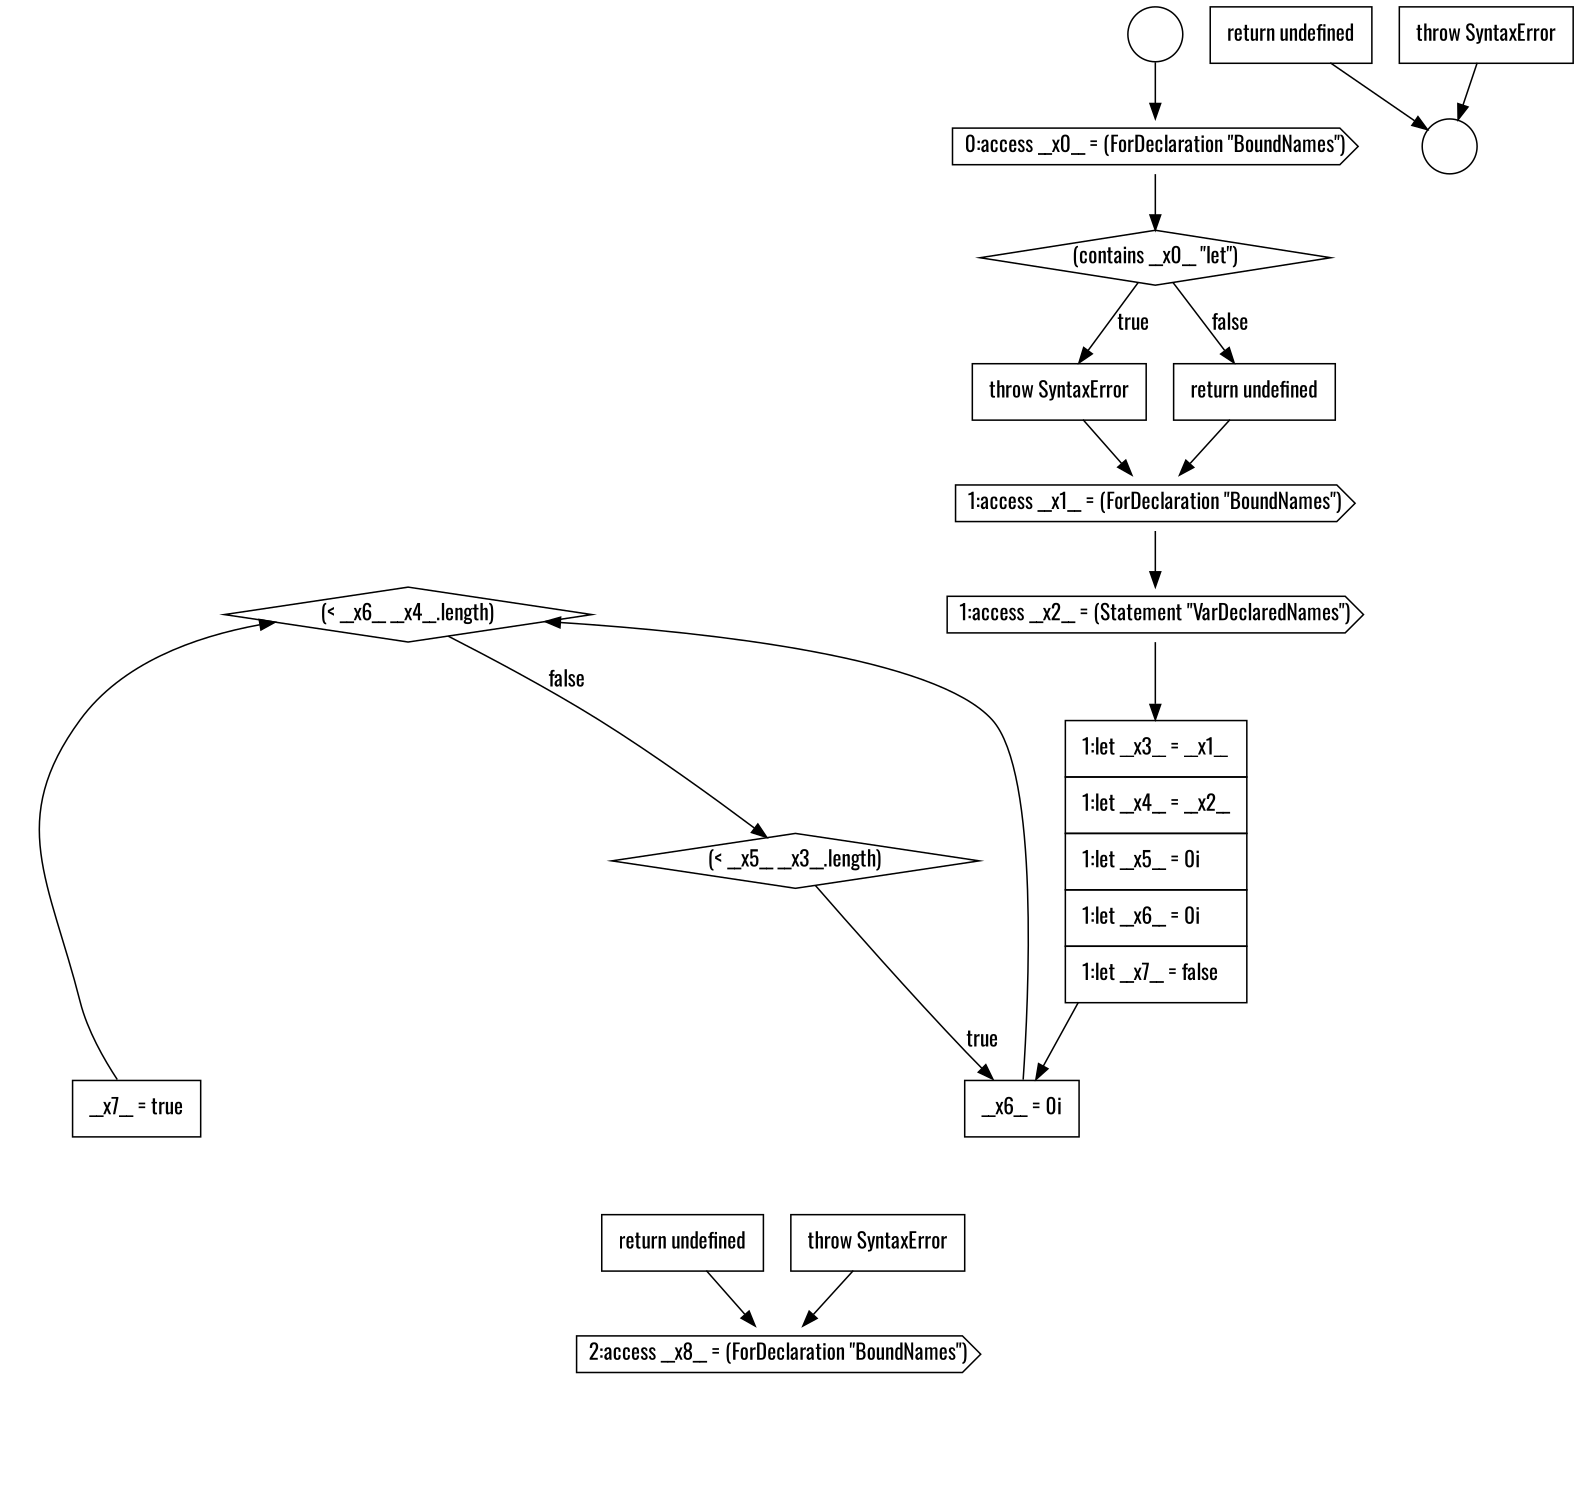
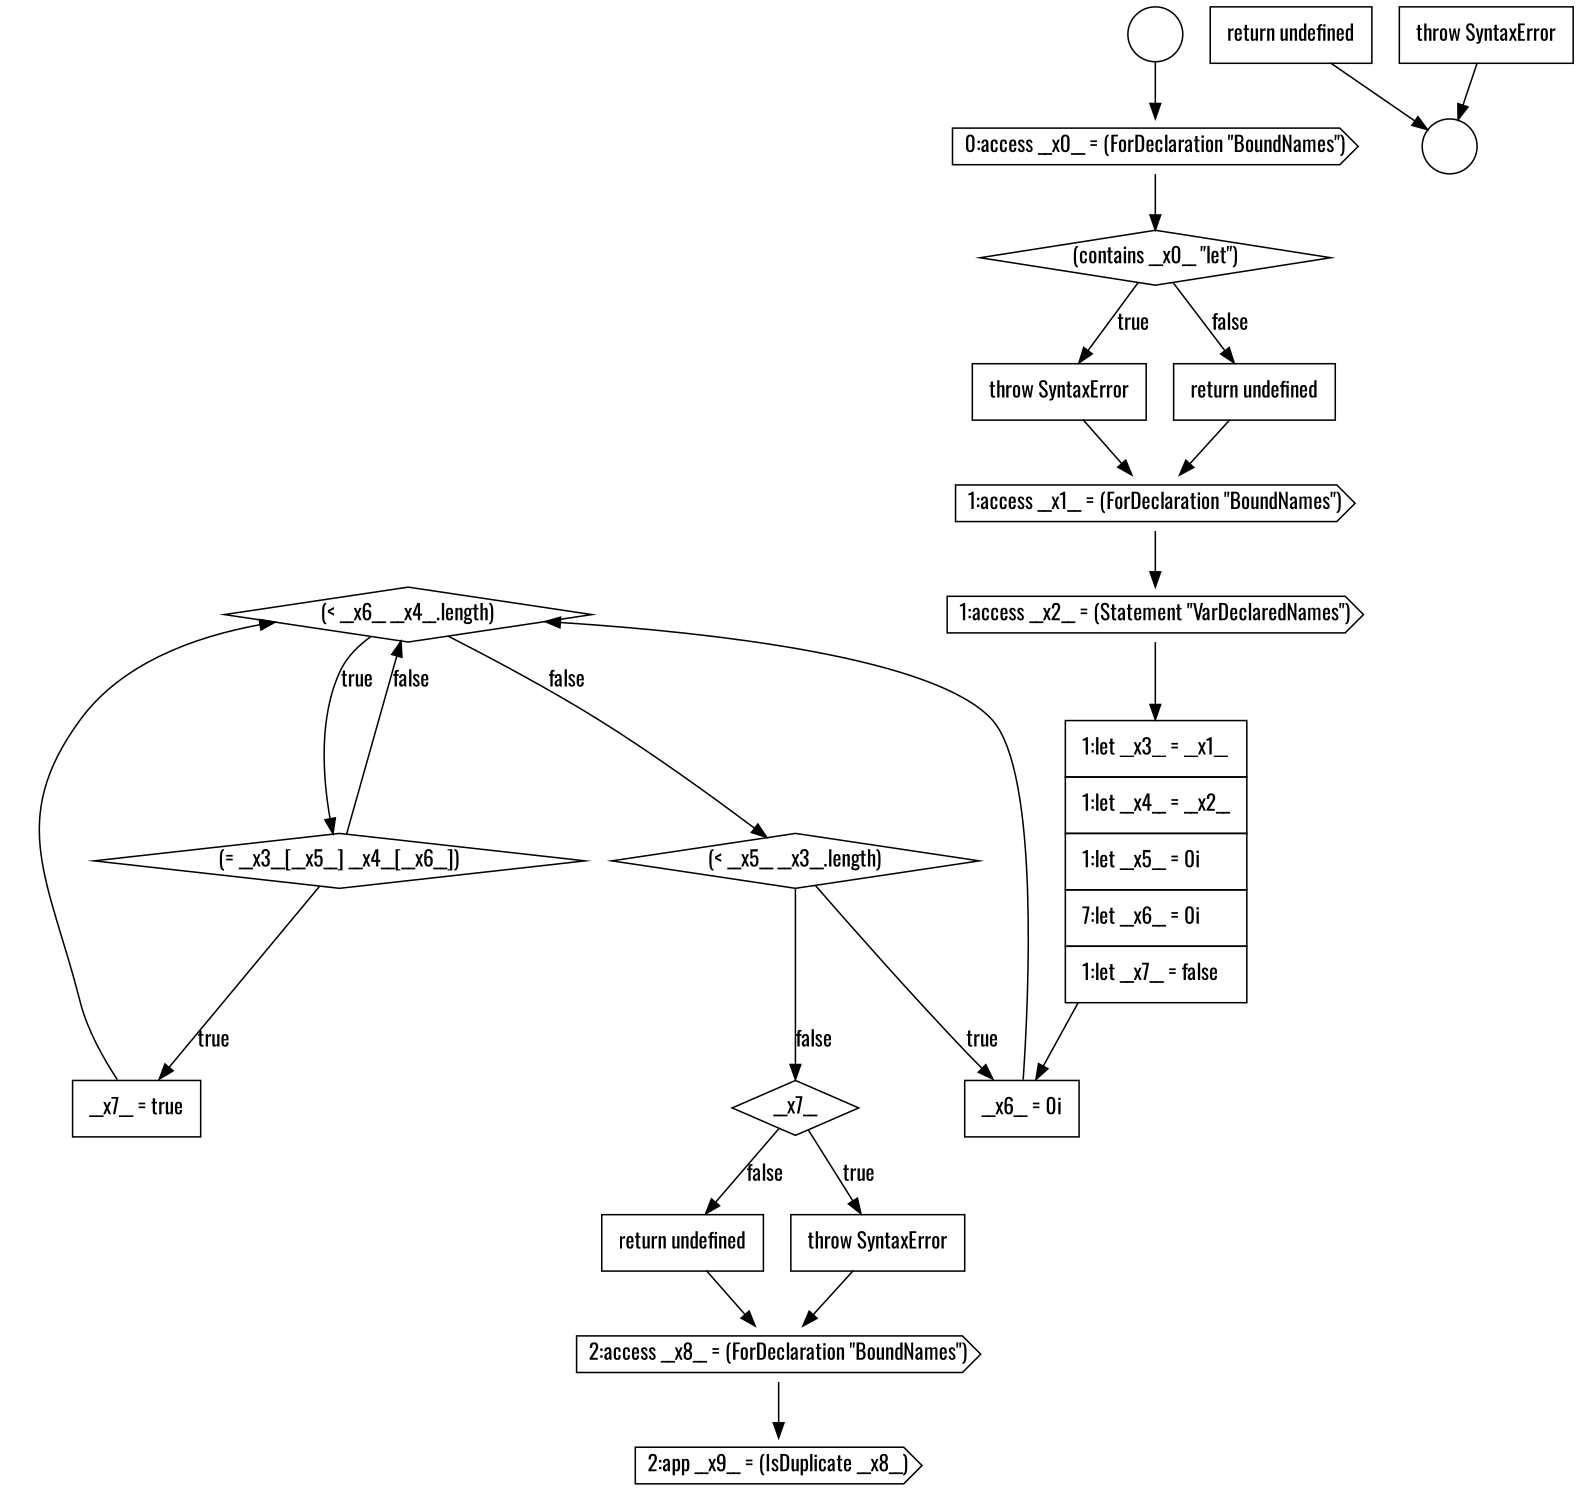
node "(= __x3__[__x5__] __x4__[__x6__])": added
node "1:let __x3__ = __x1__": text "1:let __x6__ = 0i" -> "7:let __x6__ = 0i"
node "__x7__": added
node "2:app __x9__ = (IsDuplicate __x8__)": added
